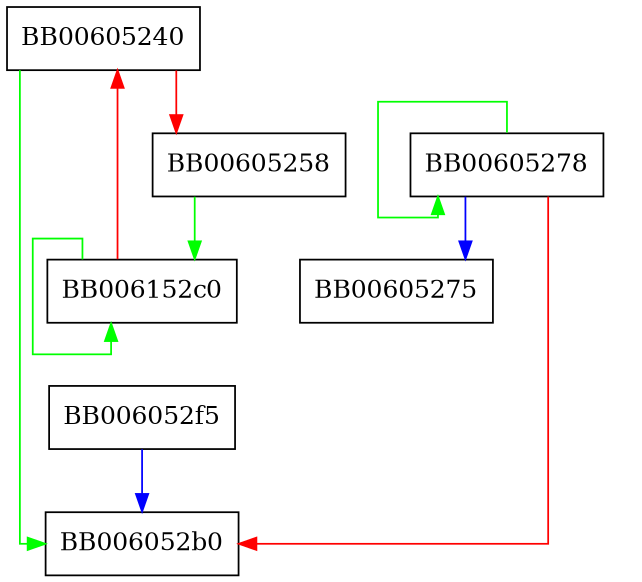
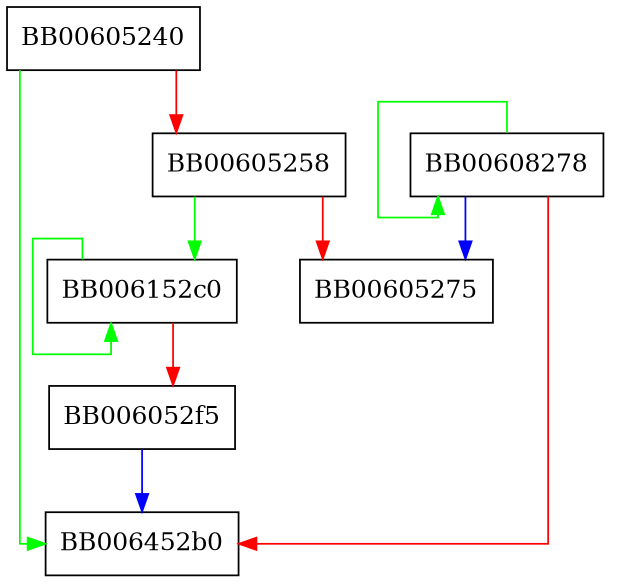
node "BB00605278": label "BB00605278" -> "BB00608278"
edge "BB006152c0" -> "BB00605240": now "BB006152c0" -> "BB006052f5"
edge "BB00605258" -> "BB00605275": added
node "BB006052b0": label "BB006052b0" -> "BB006452b0"
